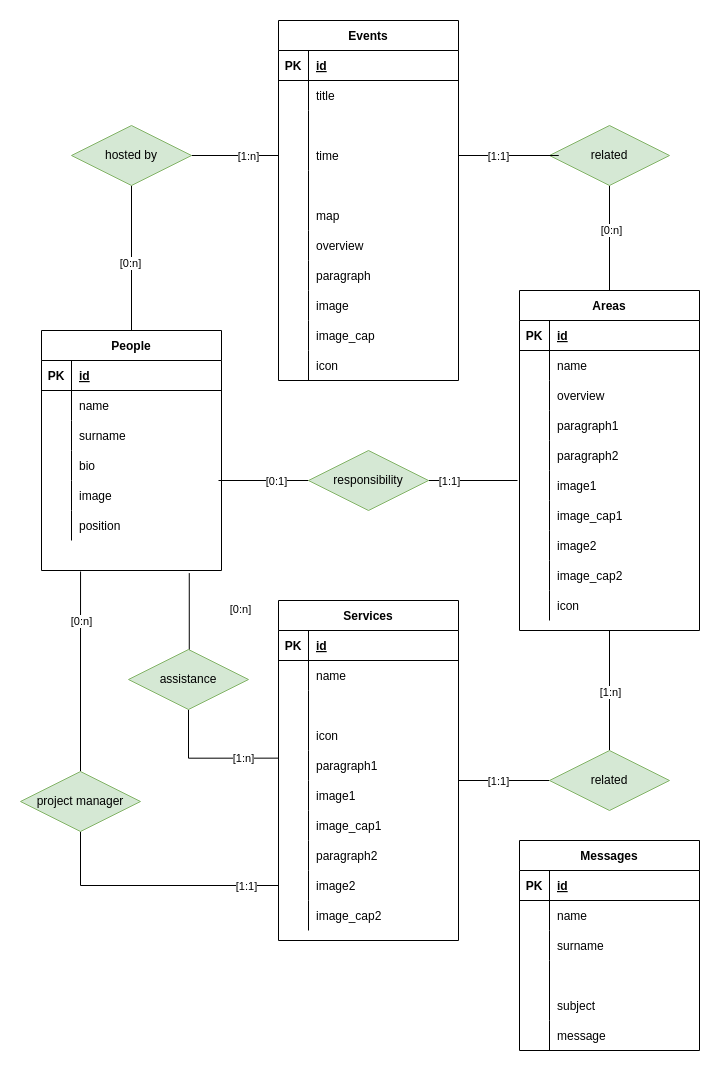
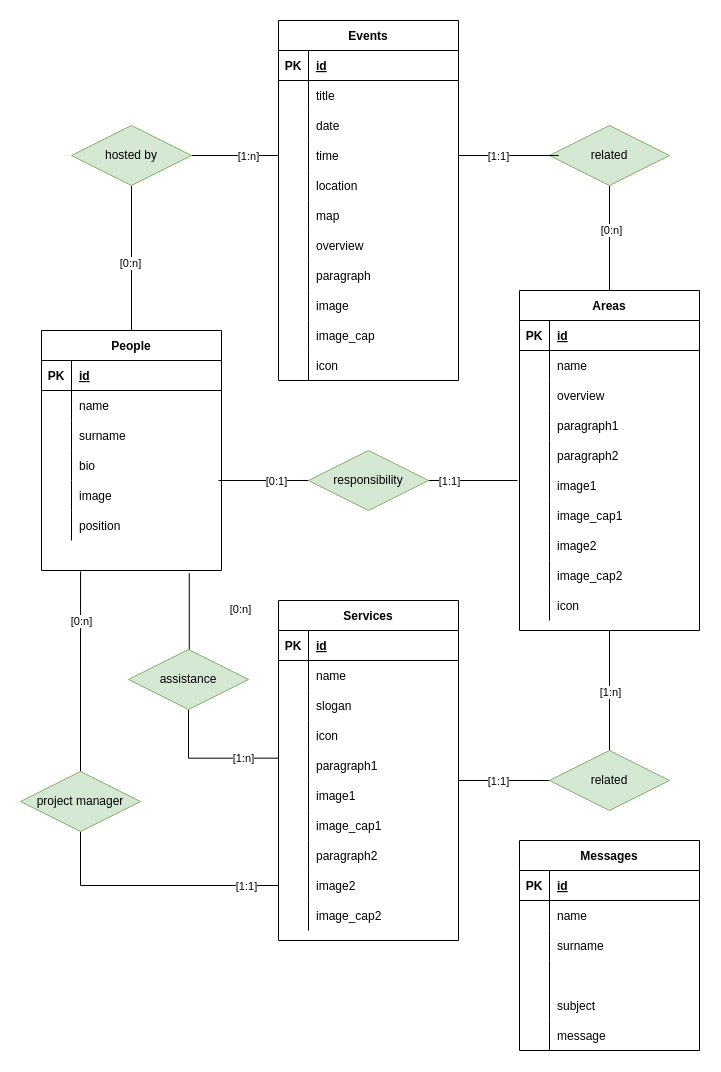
node "date": added
node "location": added
node "slogan": added
